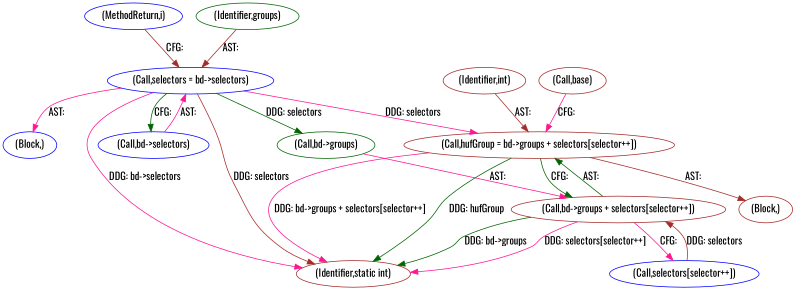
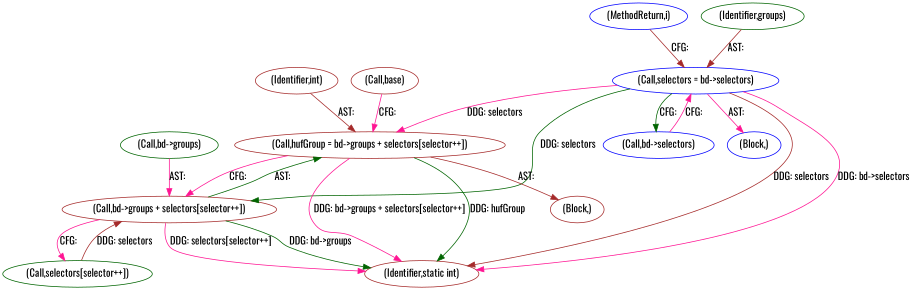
edge "(Call,selectors = bd->selectors)" -> "(Call,bd->groups)": now "(Call,selectors = bd->selectors)" -> "(Call,bd->groups + selectors[selector++])"
edge "(Call,bd->selectors)" -> "(Call,selectors = bd->selectors)": label "AST: " -> "CFG: "
edge "(Call,hufGroup = bd->groups + selectors[selector++])" -> "(Call,bd->groups + selectors[selector++])": color darkgreen -> deeppink
node "(Call,selectors[selector++])": color blue -> darkgreen
